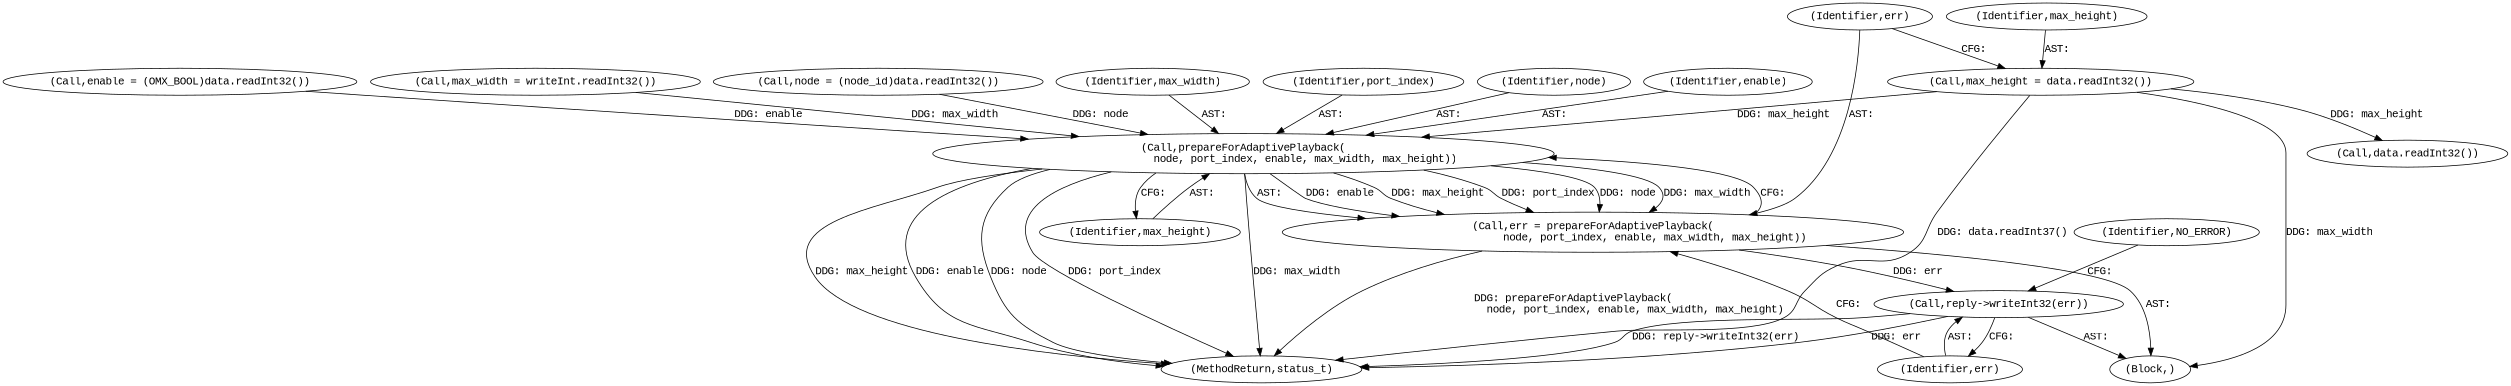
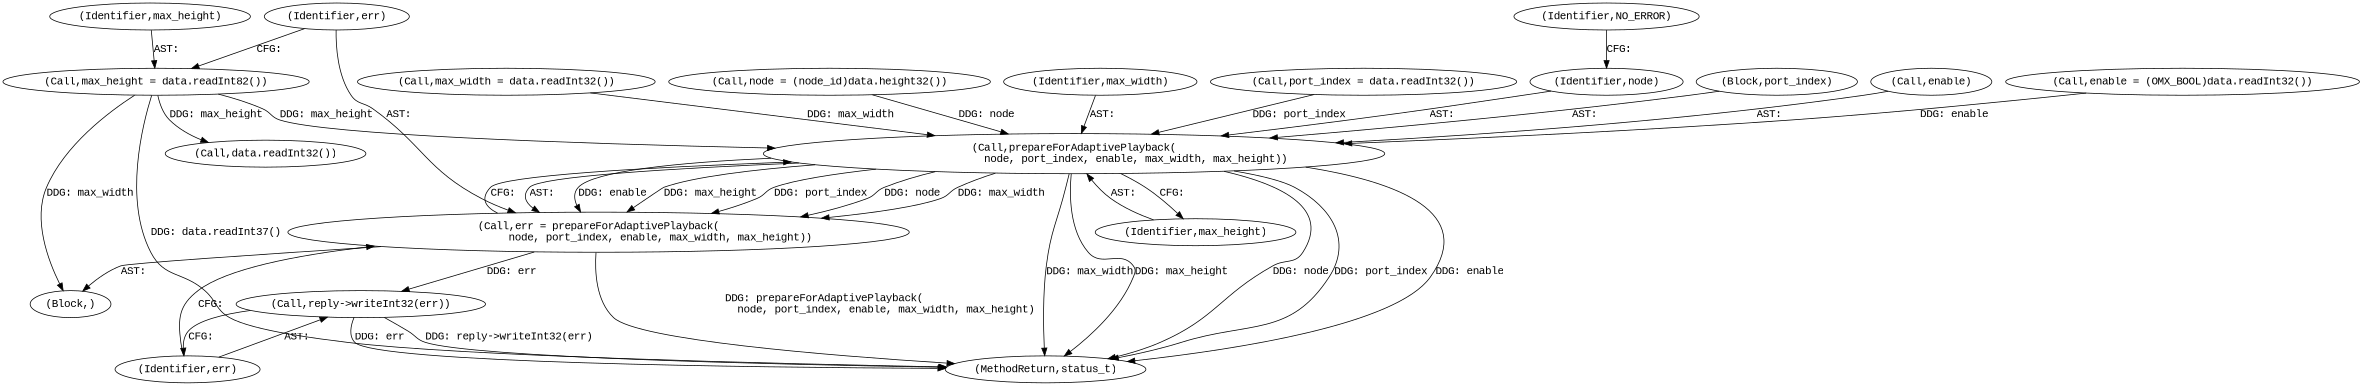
node "(Call,max_width = writeInt.readInt32())": label "(Call,max_width = writeInt.readInt32())" -> "(Call,max_width = data.readInt32())"
node "(Call,node = (node_id)data.readInt32())": label "(Call,node = (node_id)data.readInt32())" -> "(Call,node = (node_id)data.height32())"
node "(Identifier,port_index)": label "(Identifier,port_index)" -> "(Block,port_index)"
node "(Call,port_index = data.readInt32())": added
node "(Identifier,enable)": label "(Identifier,enable)" -> "(Call,enable)"
node "(Call,max_height = data.readInt32())": label "(Call,max_height = data.readInt32())" -> "(Call,max_height = data.readInt82())"
edge "(Identifier,NO_ERROR)" -> "(Call,reply->writeInt32(err))": now "(Identifier,NO_ERROR)" -> "(Identifier,node)"
edge "(Call,reply->writeInt32(err))" -> "(Block,)": removed, label "AST:"
